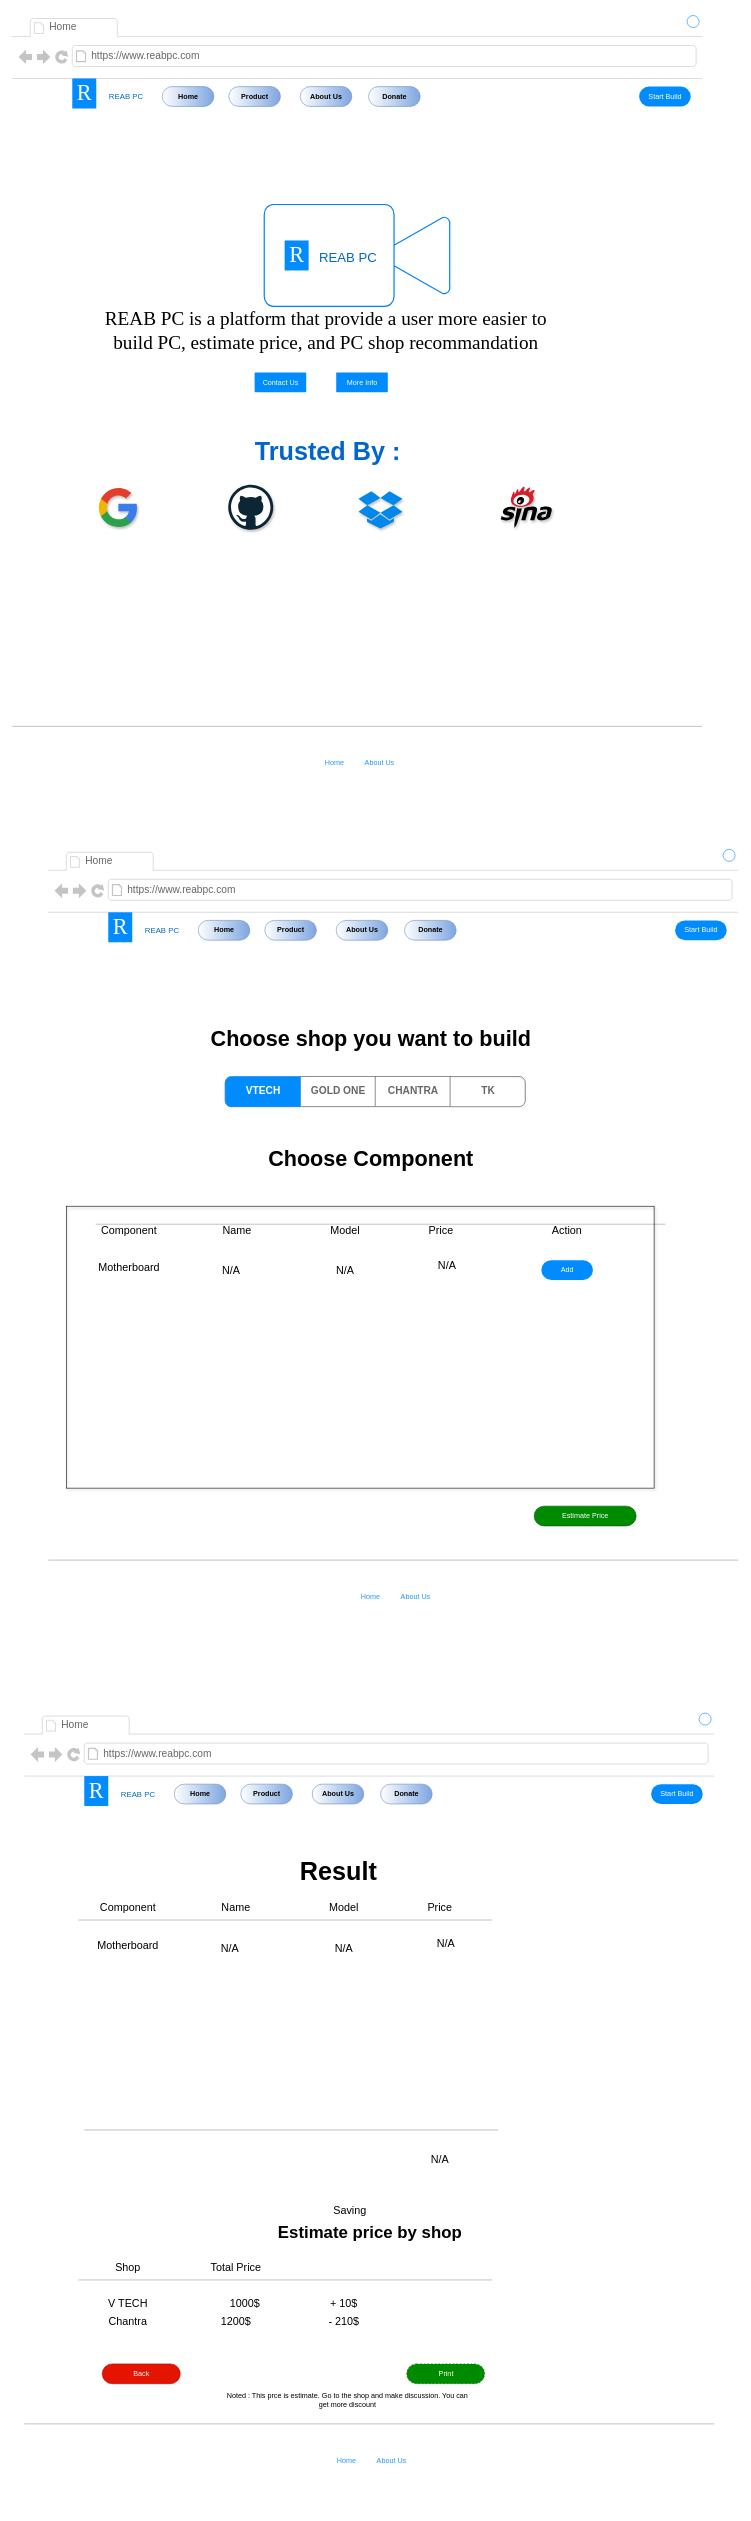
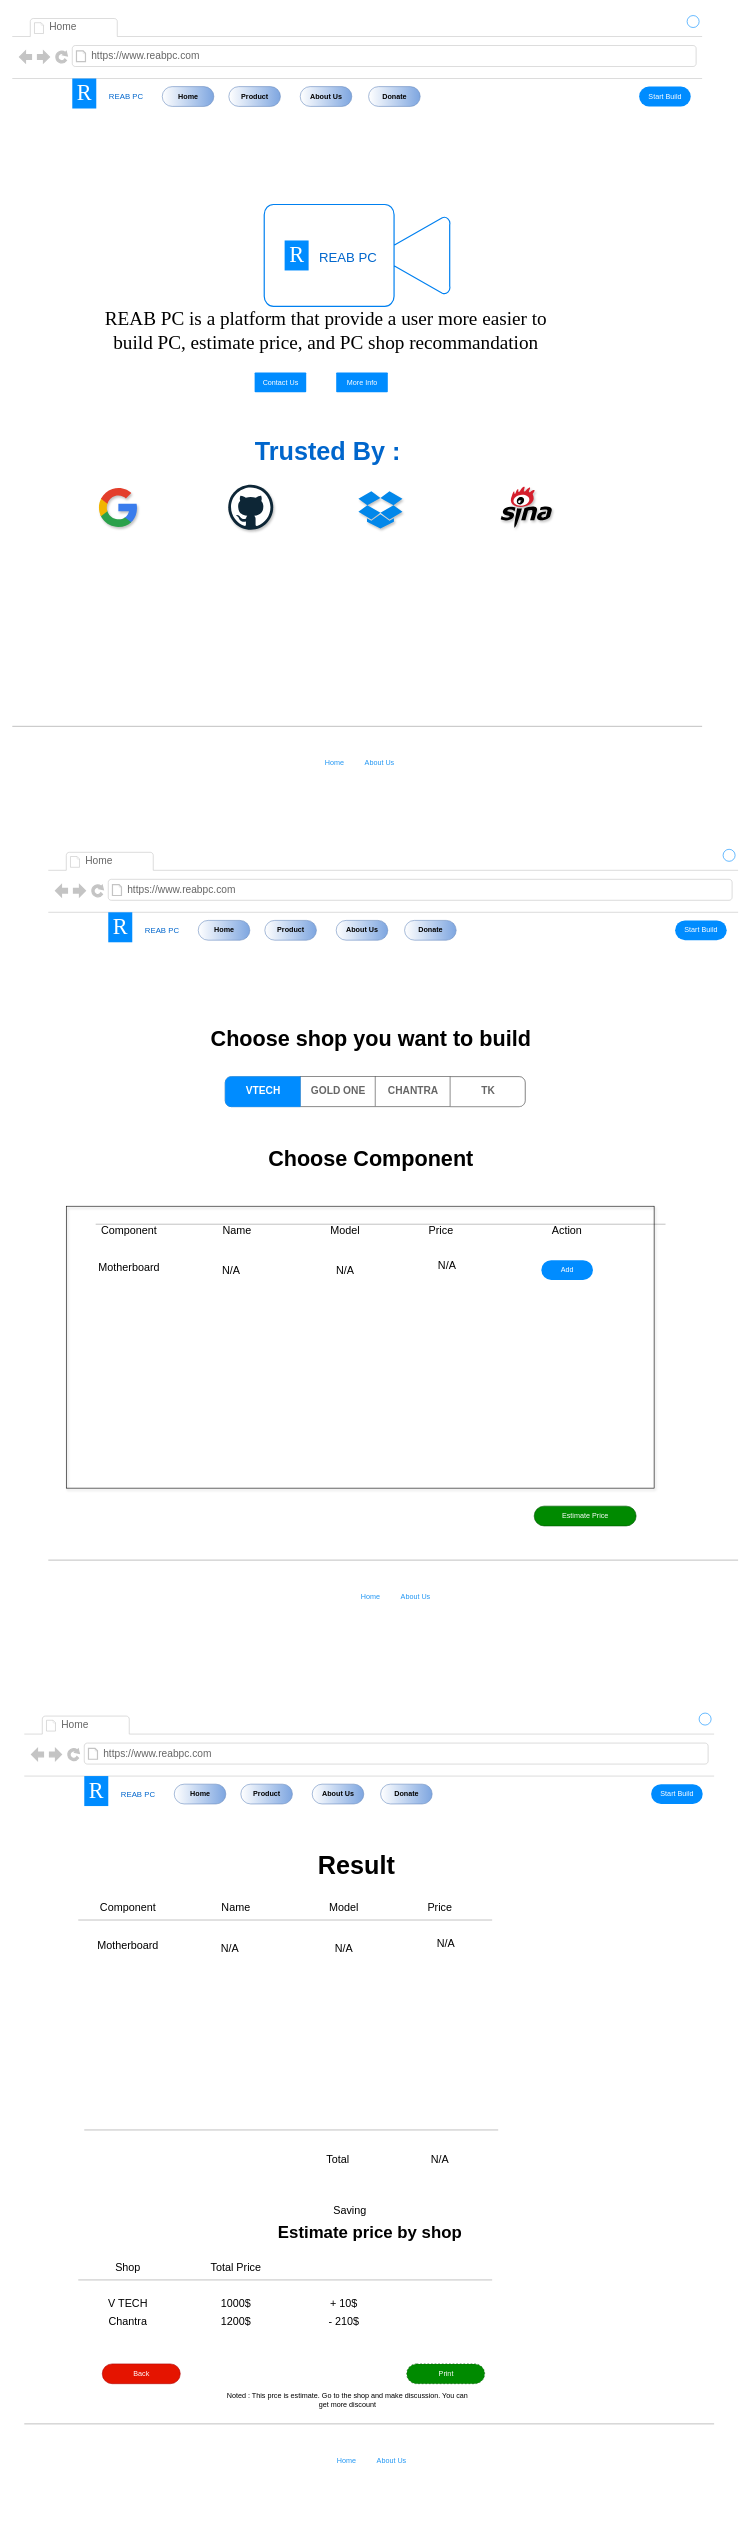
node "Result": moved (339, 1872) -> (357, 1866)
node "Total": added
node "1000$": moved (245, 2304) -> (236, 2304)
